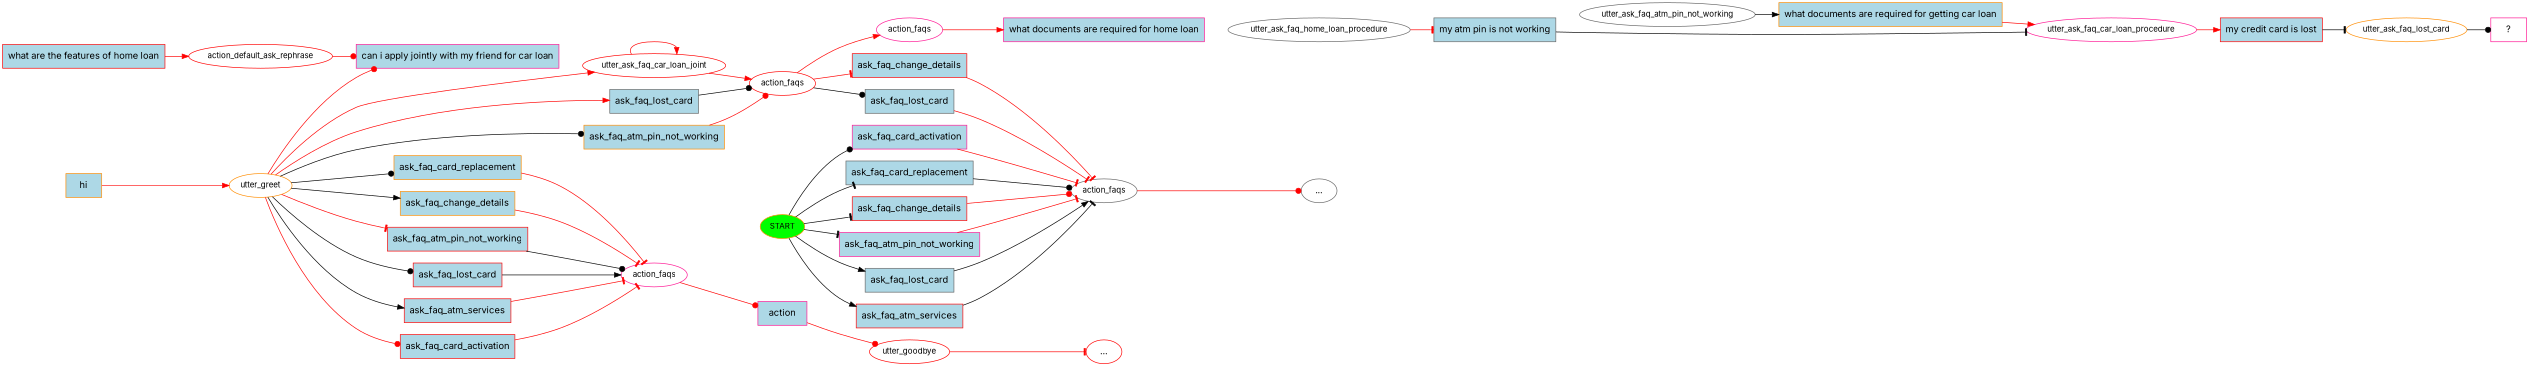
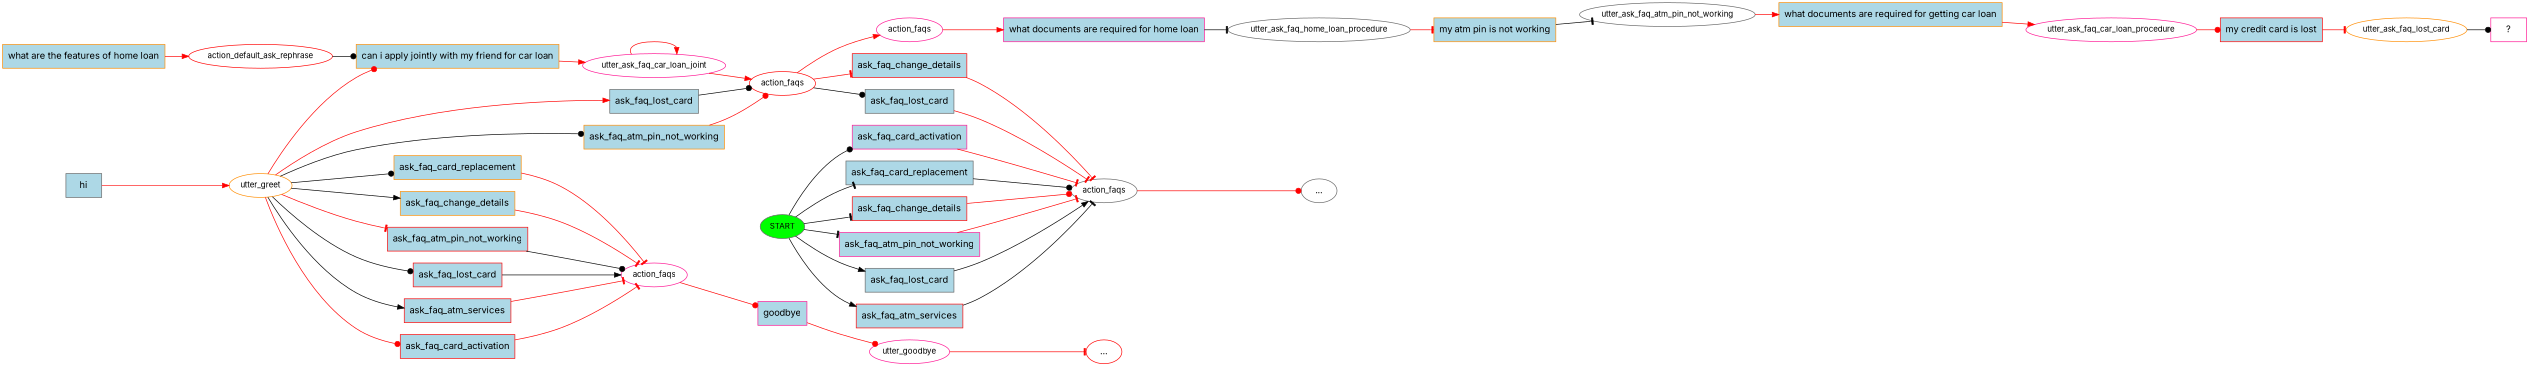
edge "utter_ask_faq_atm_pin_not_working" -> "what documents are required for getting car loan": color black -> red
edge "what documents are required for home loan" -> "utter_ask_faq_home_loan_procedure": added
node "my atm pin is not working": color gray40 -> darkorange
edge "utter_ask_faq_car_loan_procedure" -> "my credit card is lost": arrowhead normal -> dot
edge "my credit card is lost" -> "utter_ask_faq_lost_card": color black -> red
edge "my atm pin is not working" -> "utter_ask_faq_car_loan_procedure": now "my atm pin is not working" -> "utter_ask_faq_atm_pin_not_working"
node "what are the features of home loan": color red -> darkorange
edge "action_default_ask_rephrase" -> "can i apply jointly with my friend for car loan": color red -> black
node "can i apply jointly with my friend for car loan": color deeppink -> darkorange
node "utter_ask_faq_car_loan_joint": color red -> deeppink
edge "utter_greet" -> "utter_ask_faq_car_loan_joint": now "can i apply jointly with my friend for car loan" -> "utter_ask_faq_car_loan_joint"
node "hi": color darkorange -> gray40
node "START": color darkorange -> gray40
node "action": label "action" -> "goodbye"
node "utter_goodbye": color red -> deeppink
